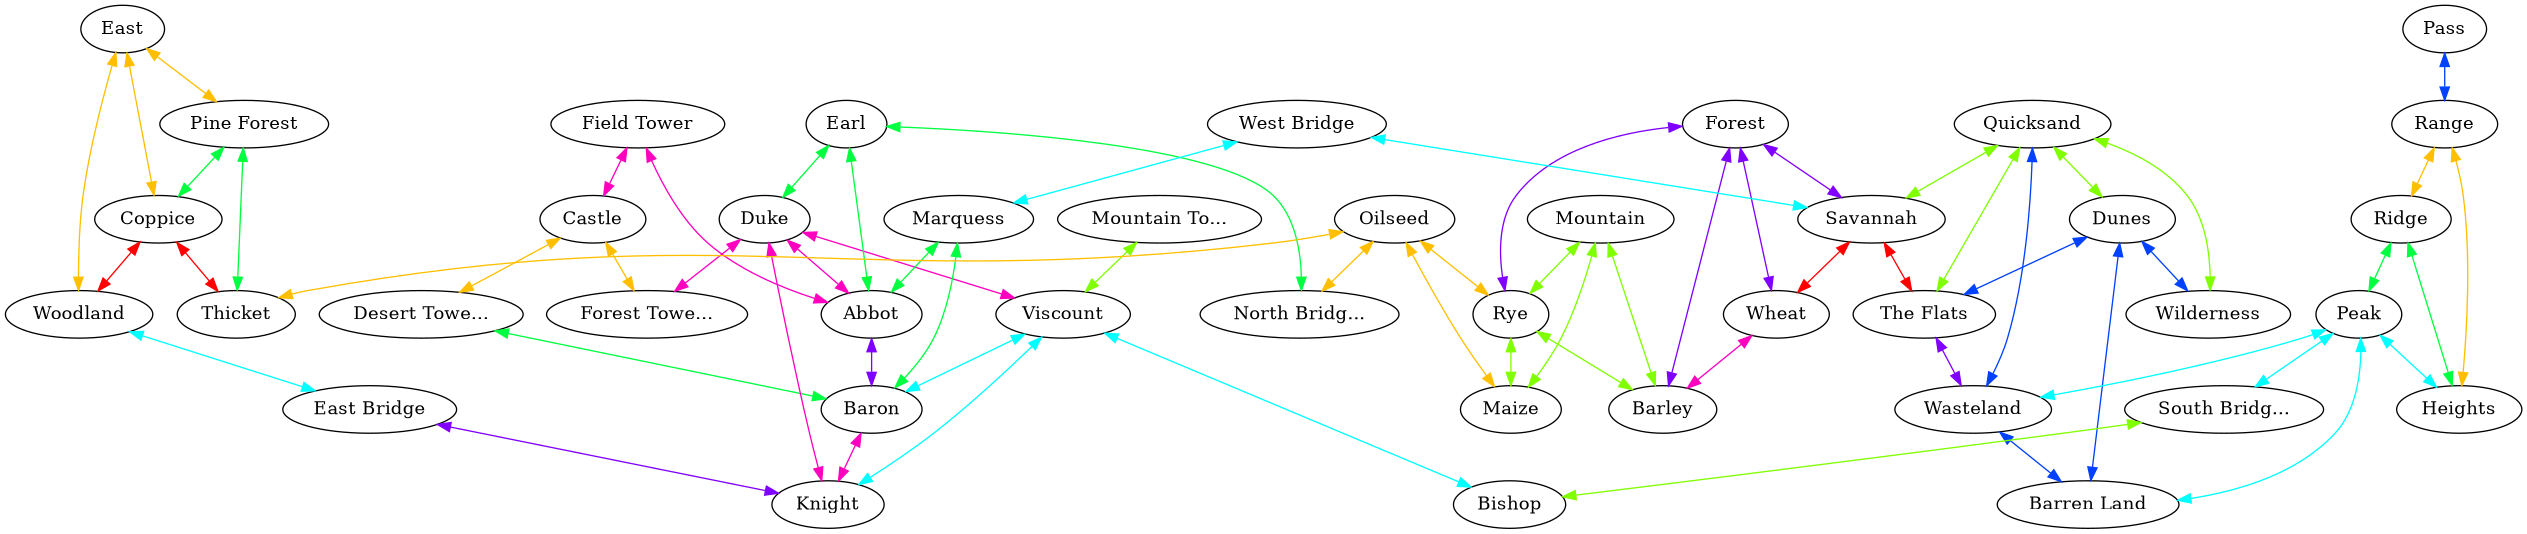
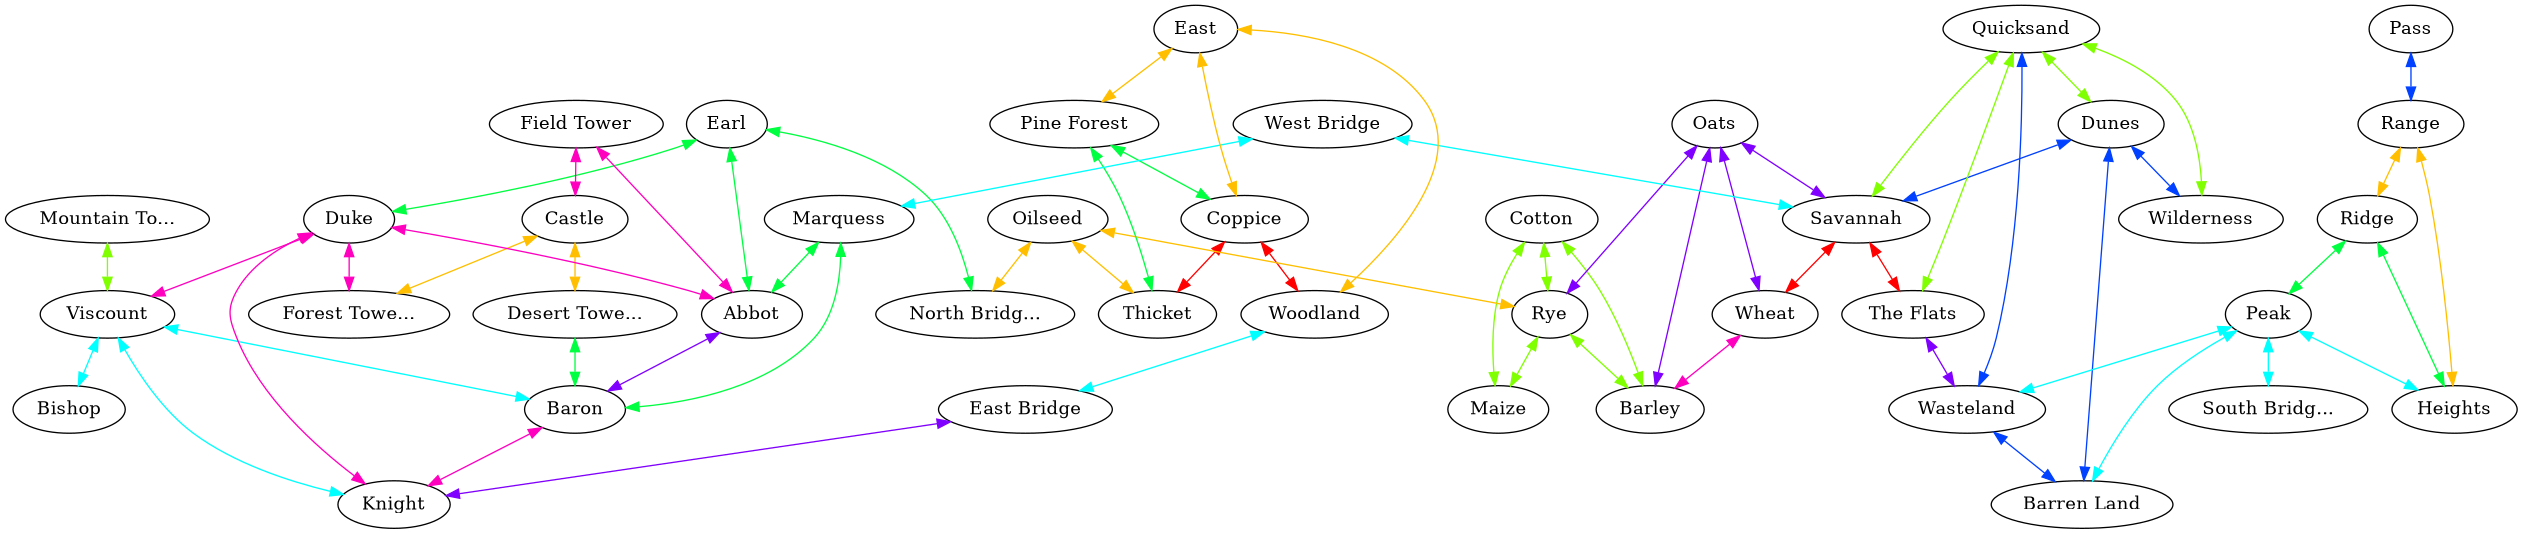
node "Forest": label "Forest" -> "Oats"
node "Mountain": label "Mountain" -> "Cotton"
edge "Dunes" -- "The Flats": now "Dunes" -- "Savannah"
edge "Oilseed" -- "Maize": removed
edge "South Bridg..." -- "Bishop": removed
